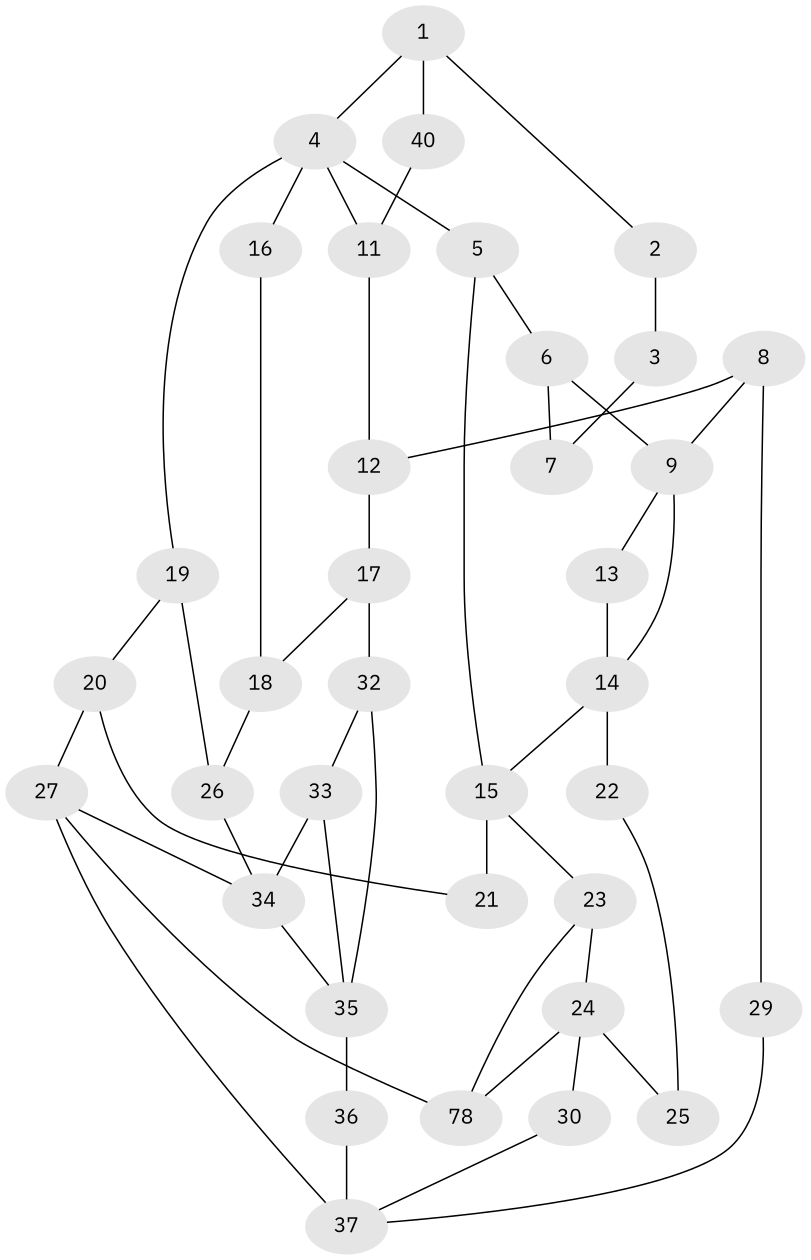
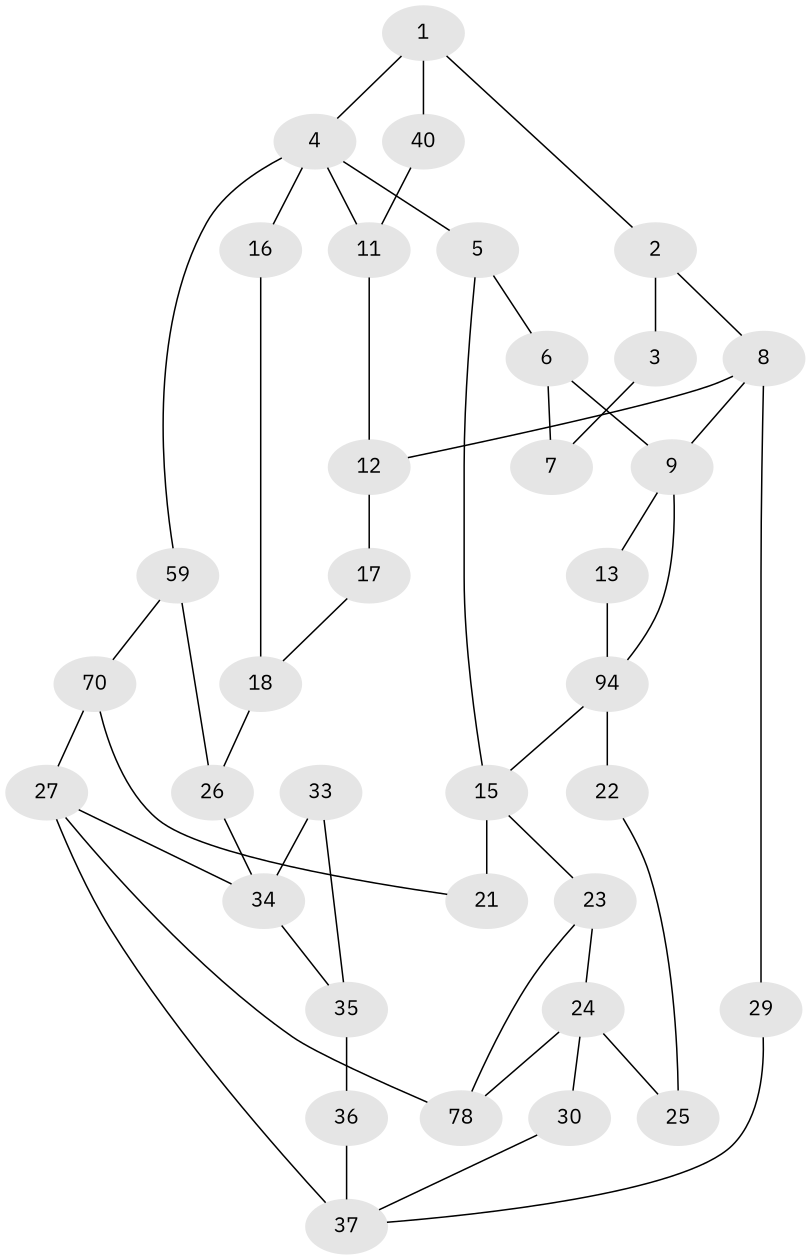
edge "2" -- "8": added
node "19": label "19" -> "59"
node "20": label "20" -> "70"
node "32": removed
node "14": label "14" -> "94"
